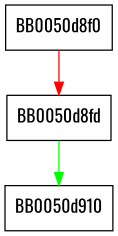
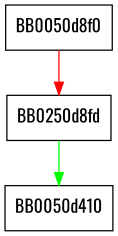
node "BB0050d8fd": label "BB0050d8fd" -> "BB0250d8fd"
node "BB0050d910": label "BB0050d910" -> "BB0050d410"
